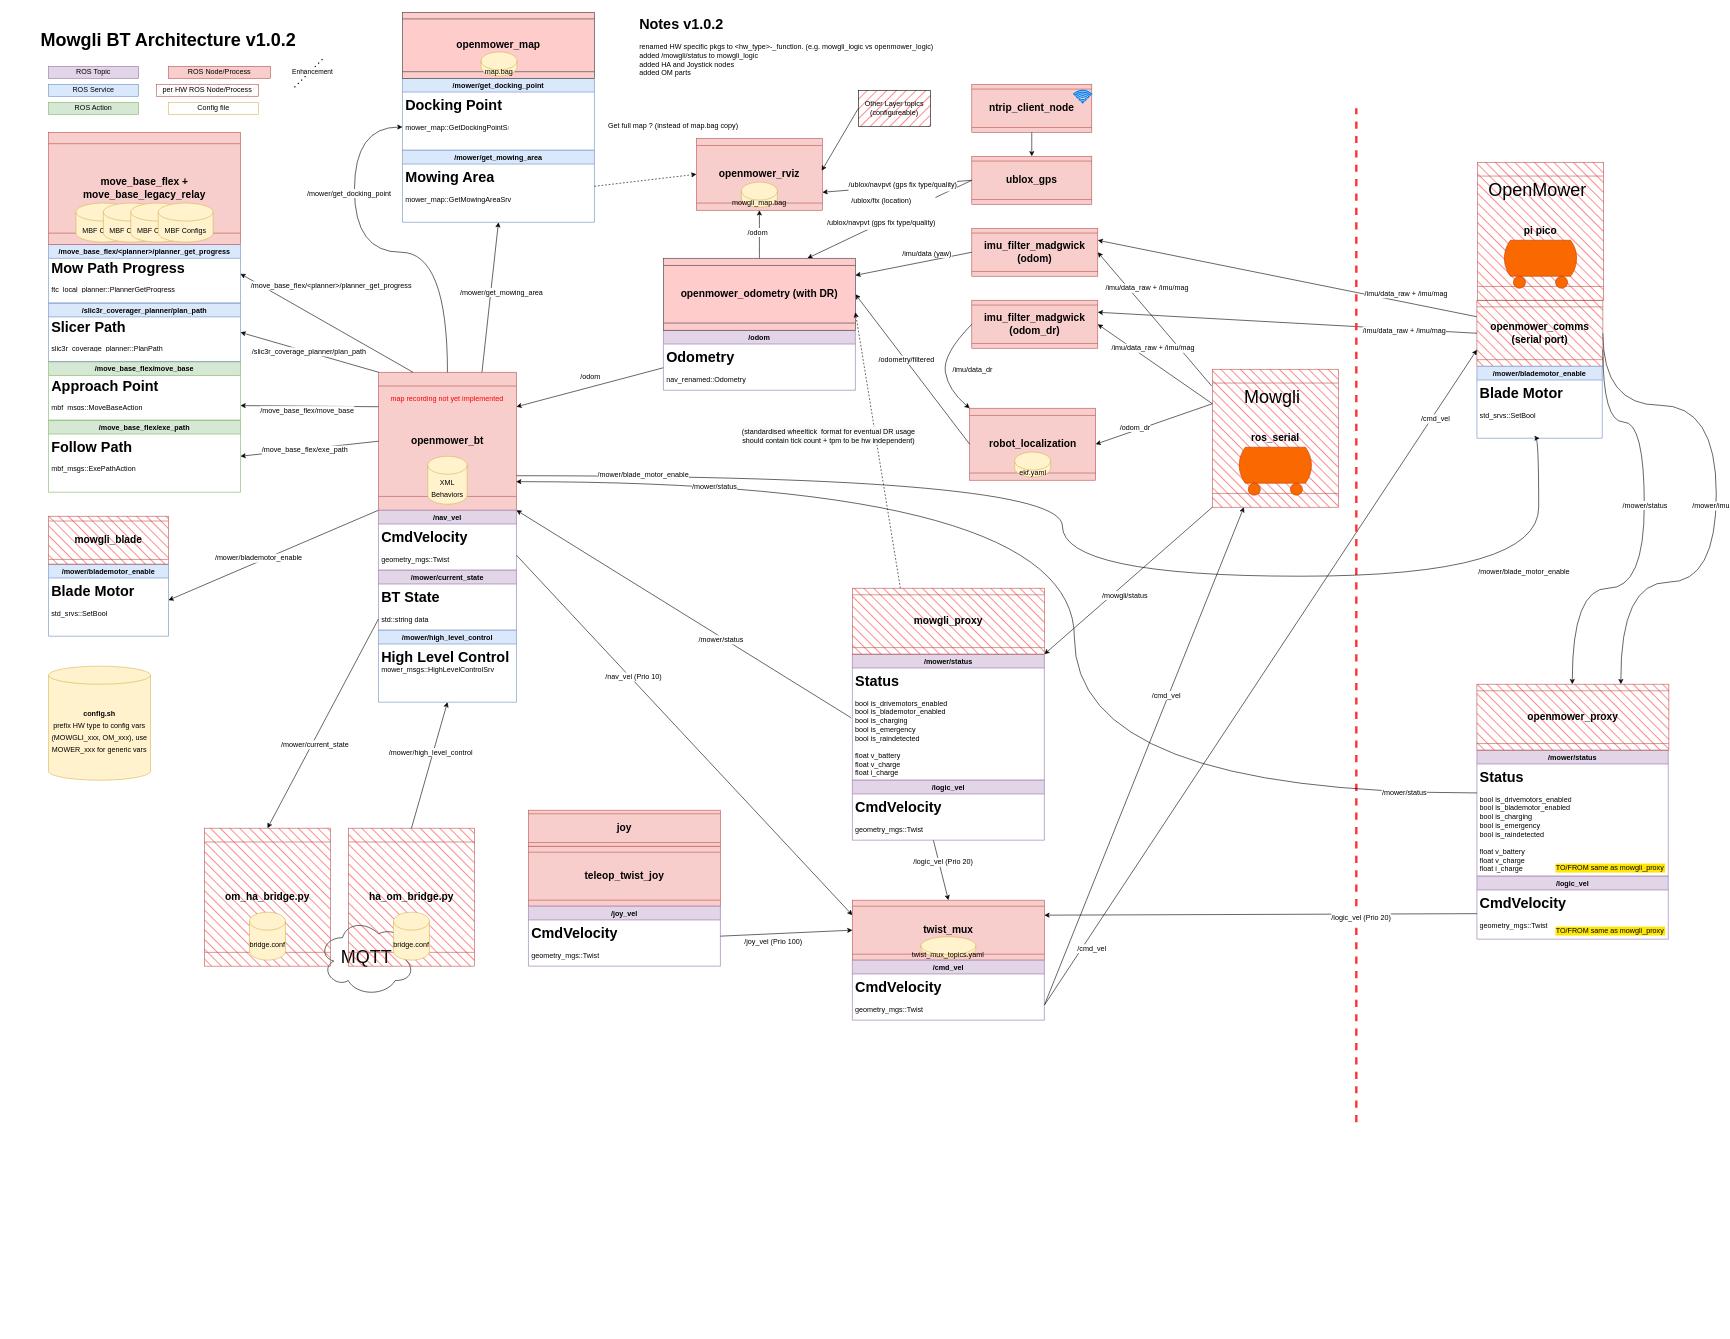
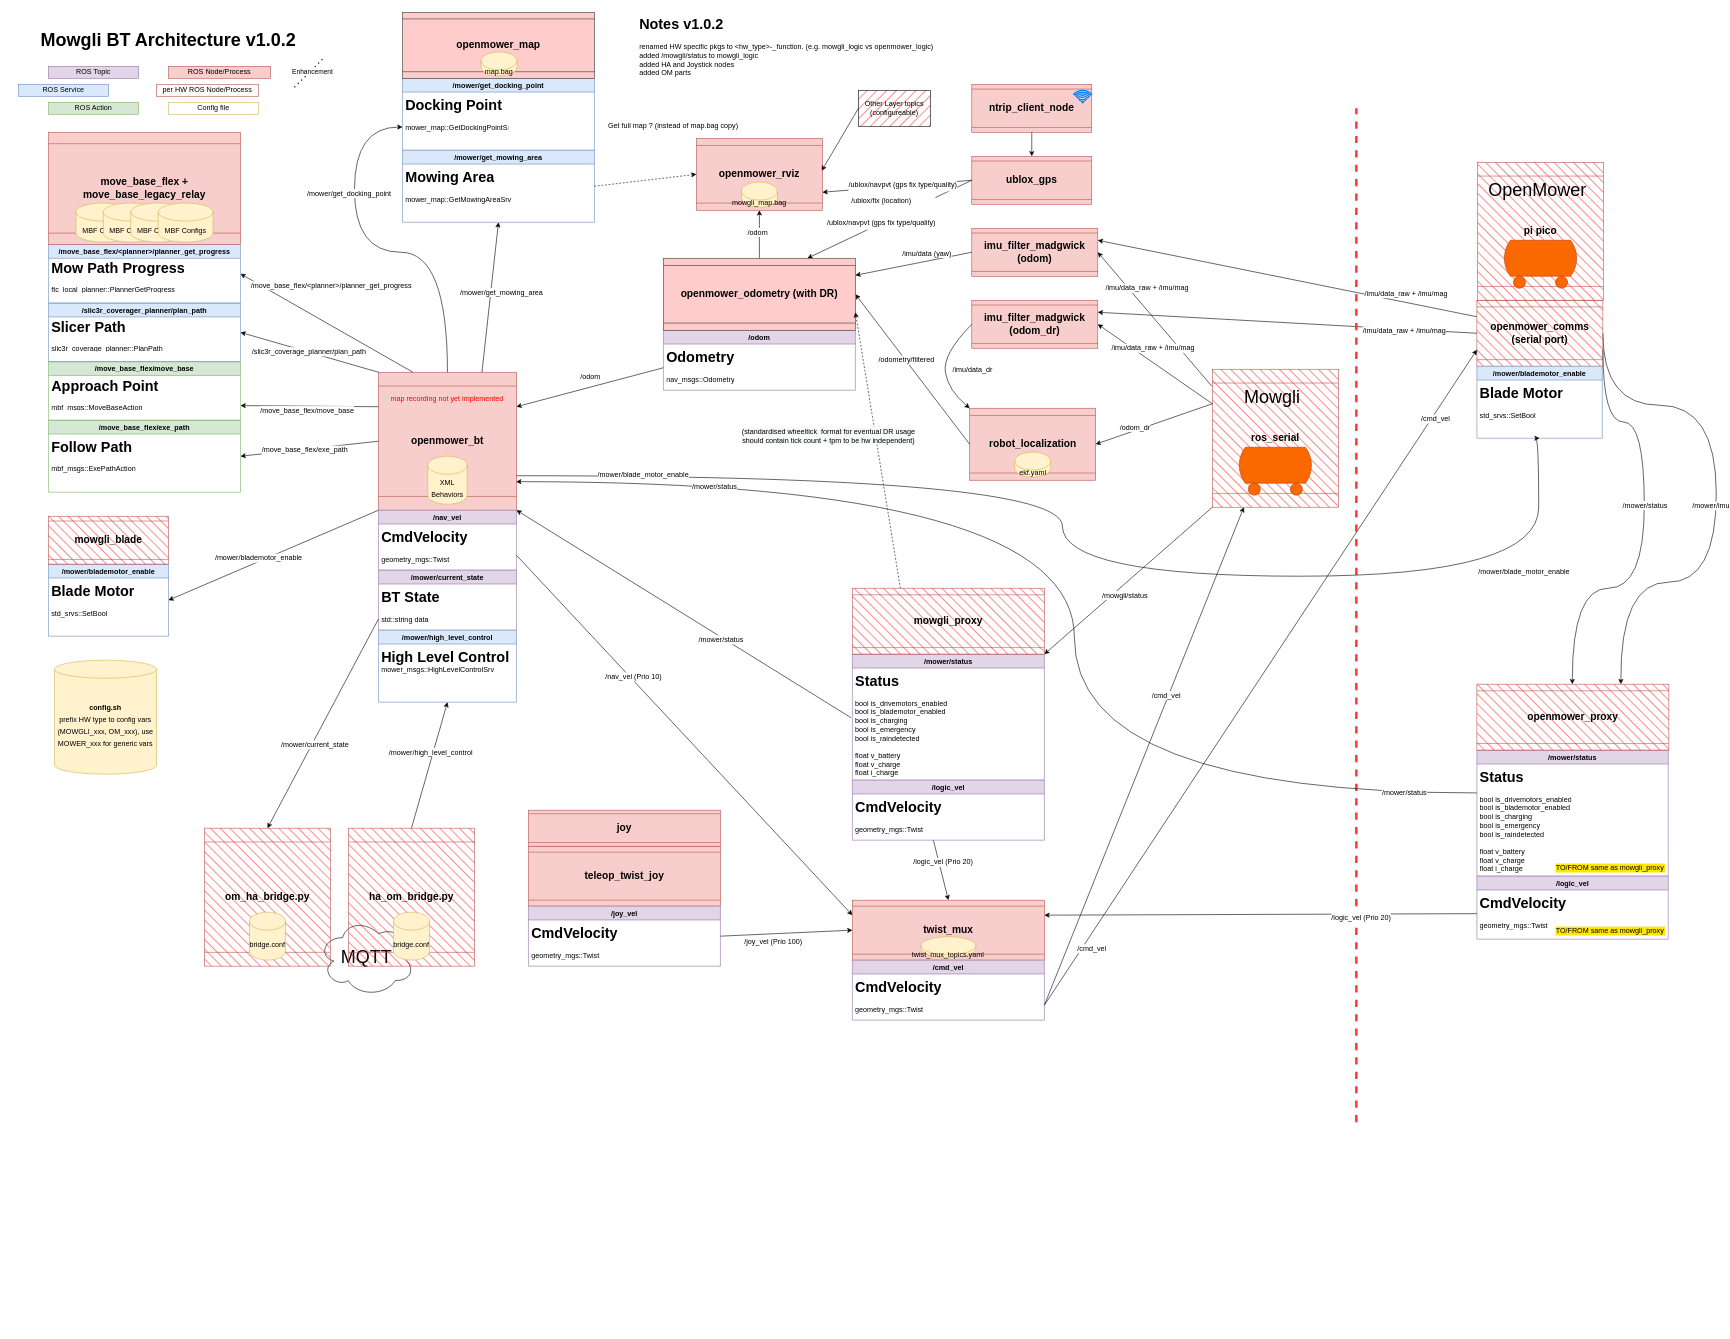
node "ROS Service": moved (93, 90) -> (63, 90)
node "Odometry nav_renamed::Odometry": label "Odometry nav_renamed::Odometry" -> "Odometry nav_msgs::Odometry"
node "config.sh prefix HW type to config vars (MOWGLI_xxx, OM_xxx), use MOWER_xxx for generic vars": moved (99, 723) -> (105, 717)
